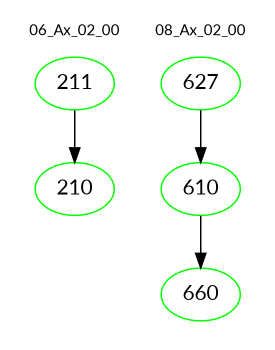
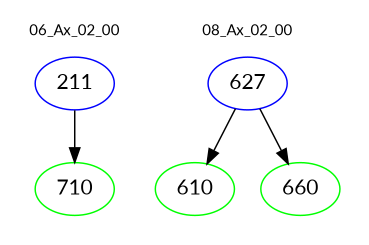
node "211": color green -> blue
node "627": color green -> blue
node "210": label "210" -> "710"
edge "610" -> "660": now "627" -> "660"
